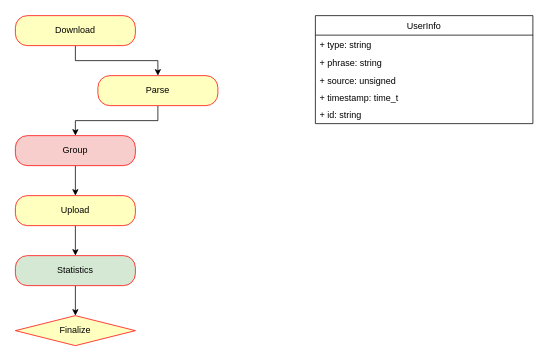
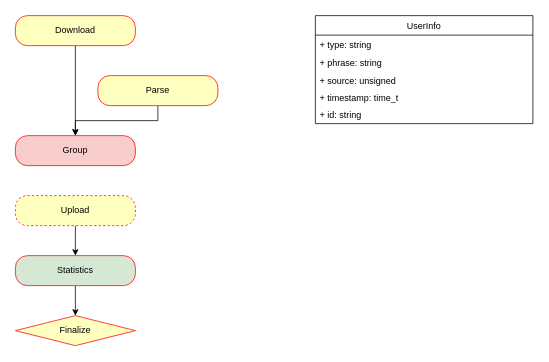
edge "Download" -> "Parse": now "Download" -> "Group"
edge "Group" -> "Upload": removed
node "Upload": style solid -> dashed
